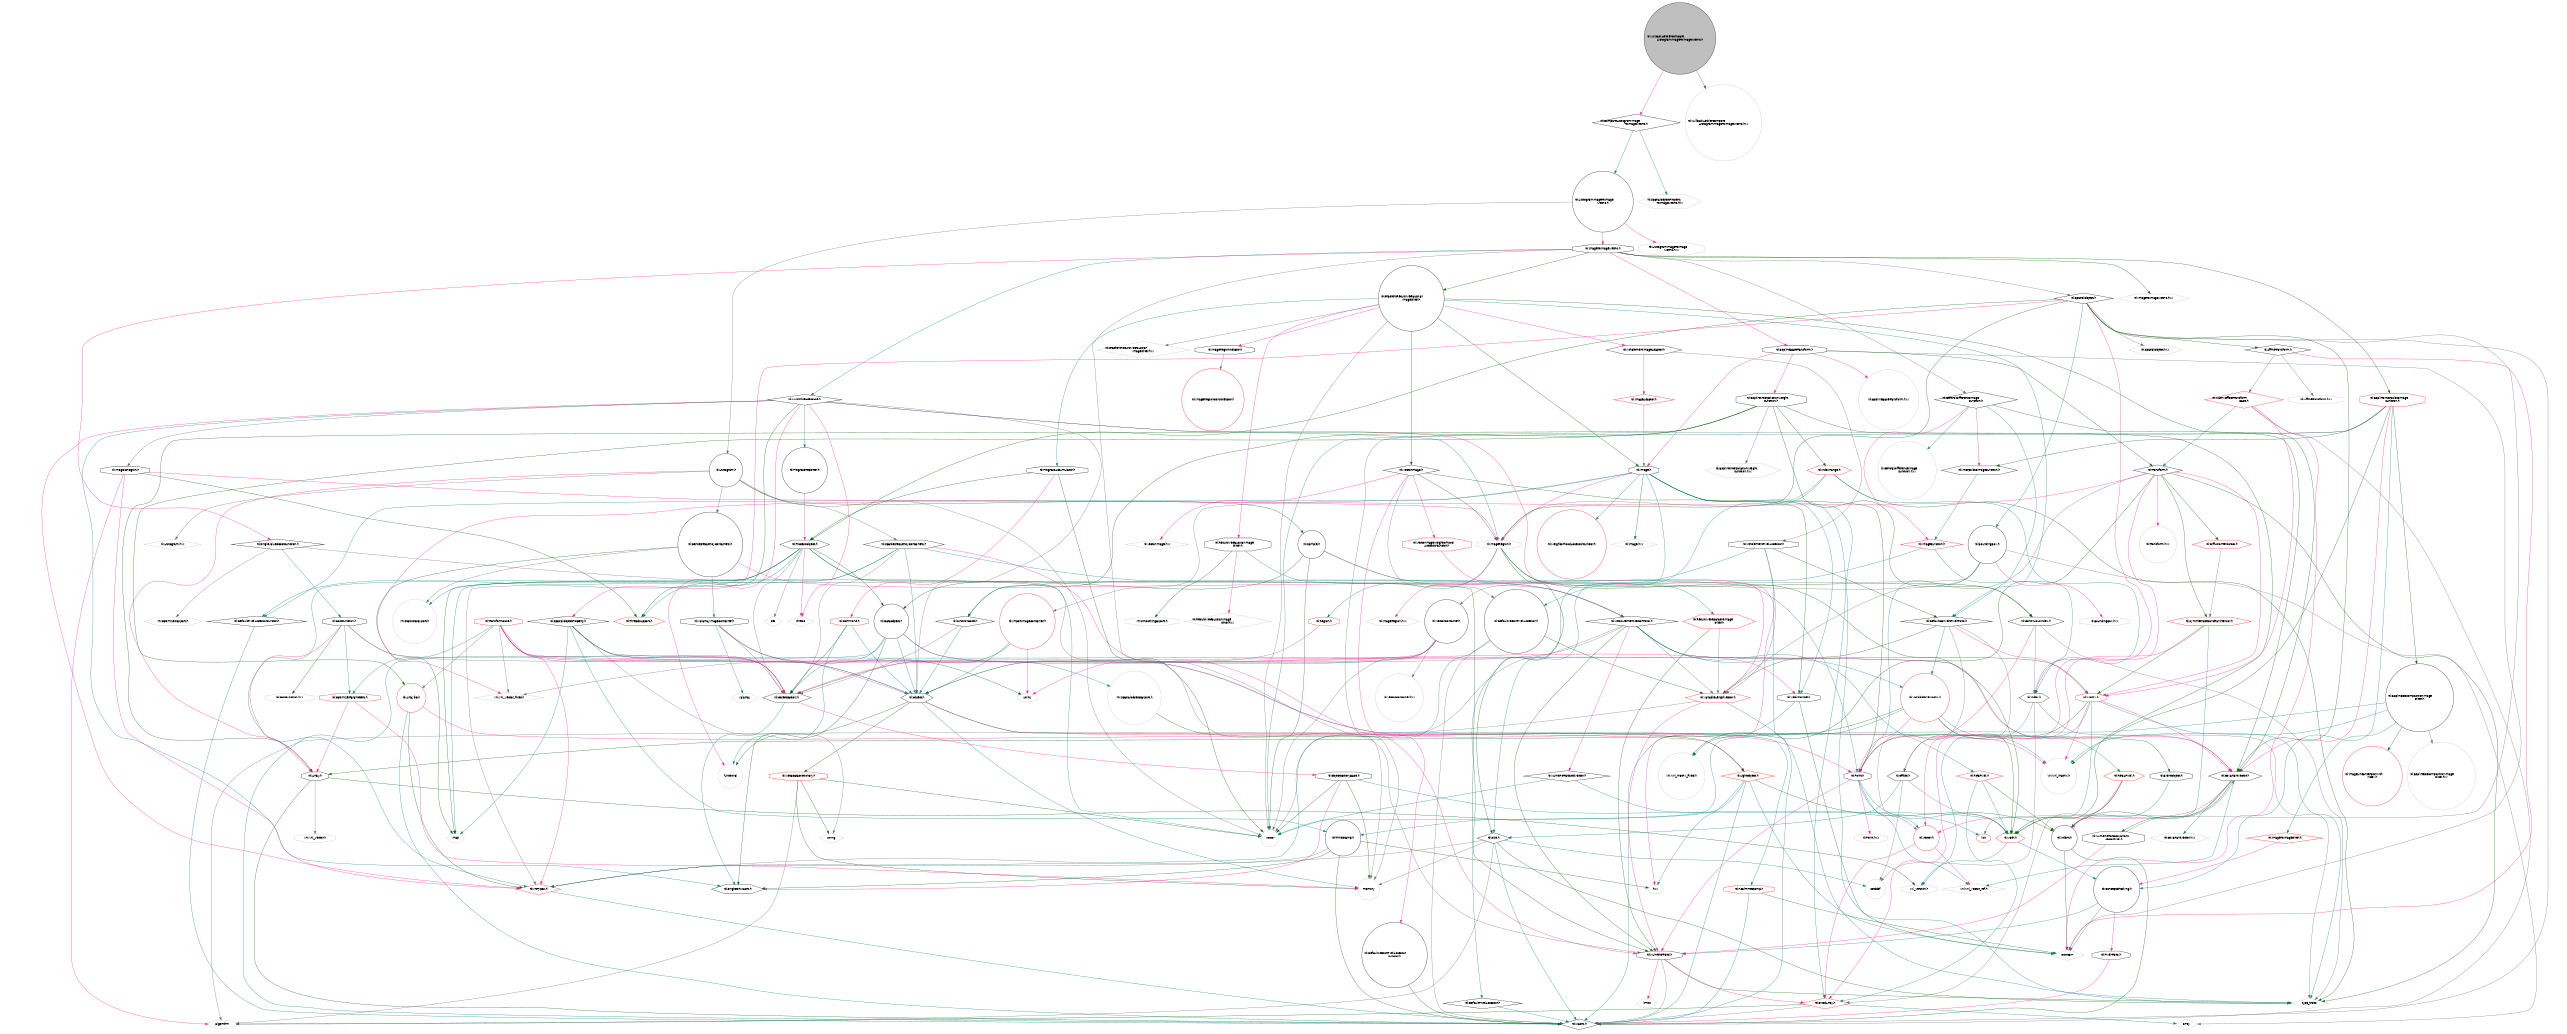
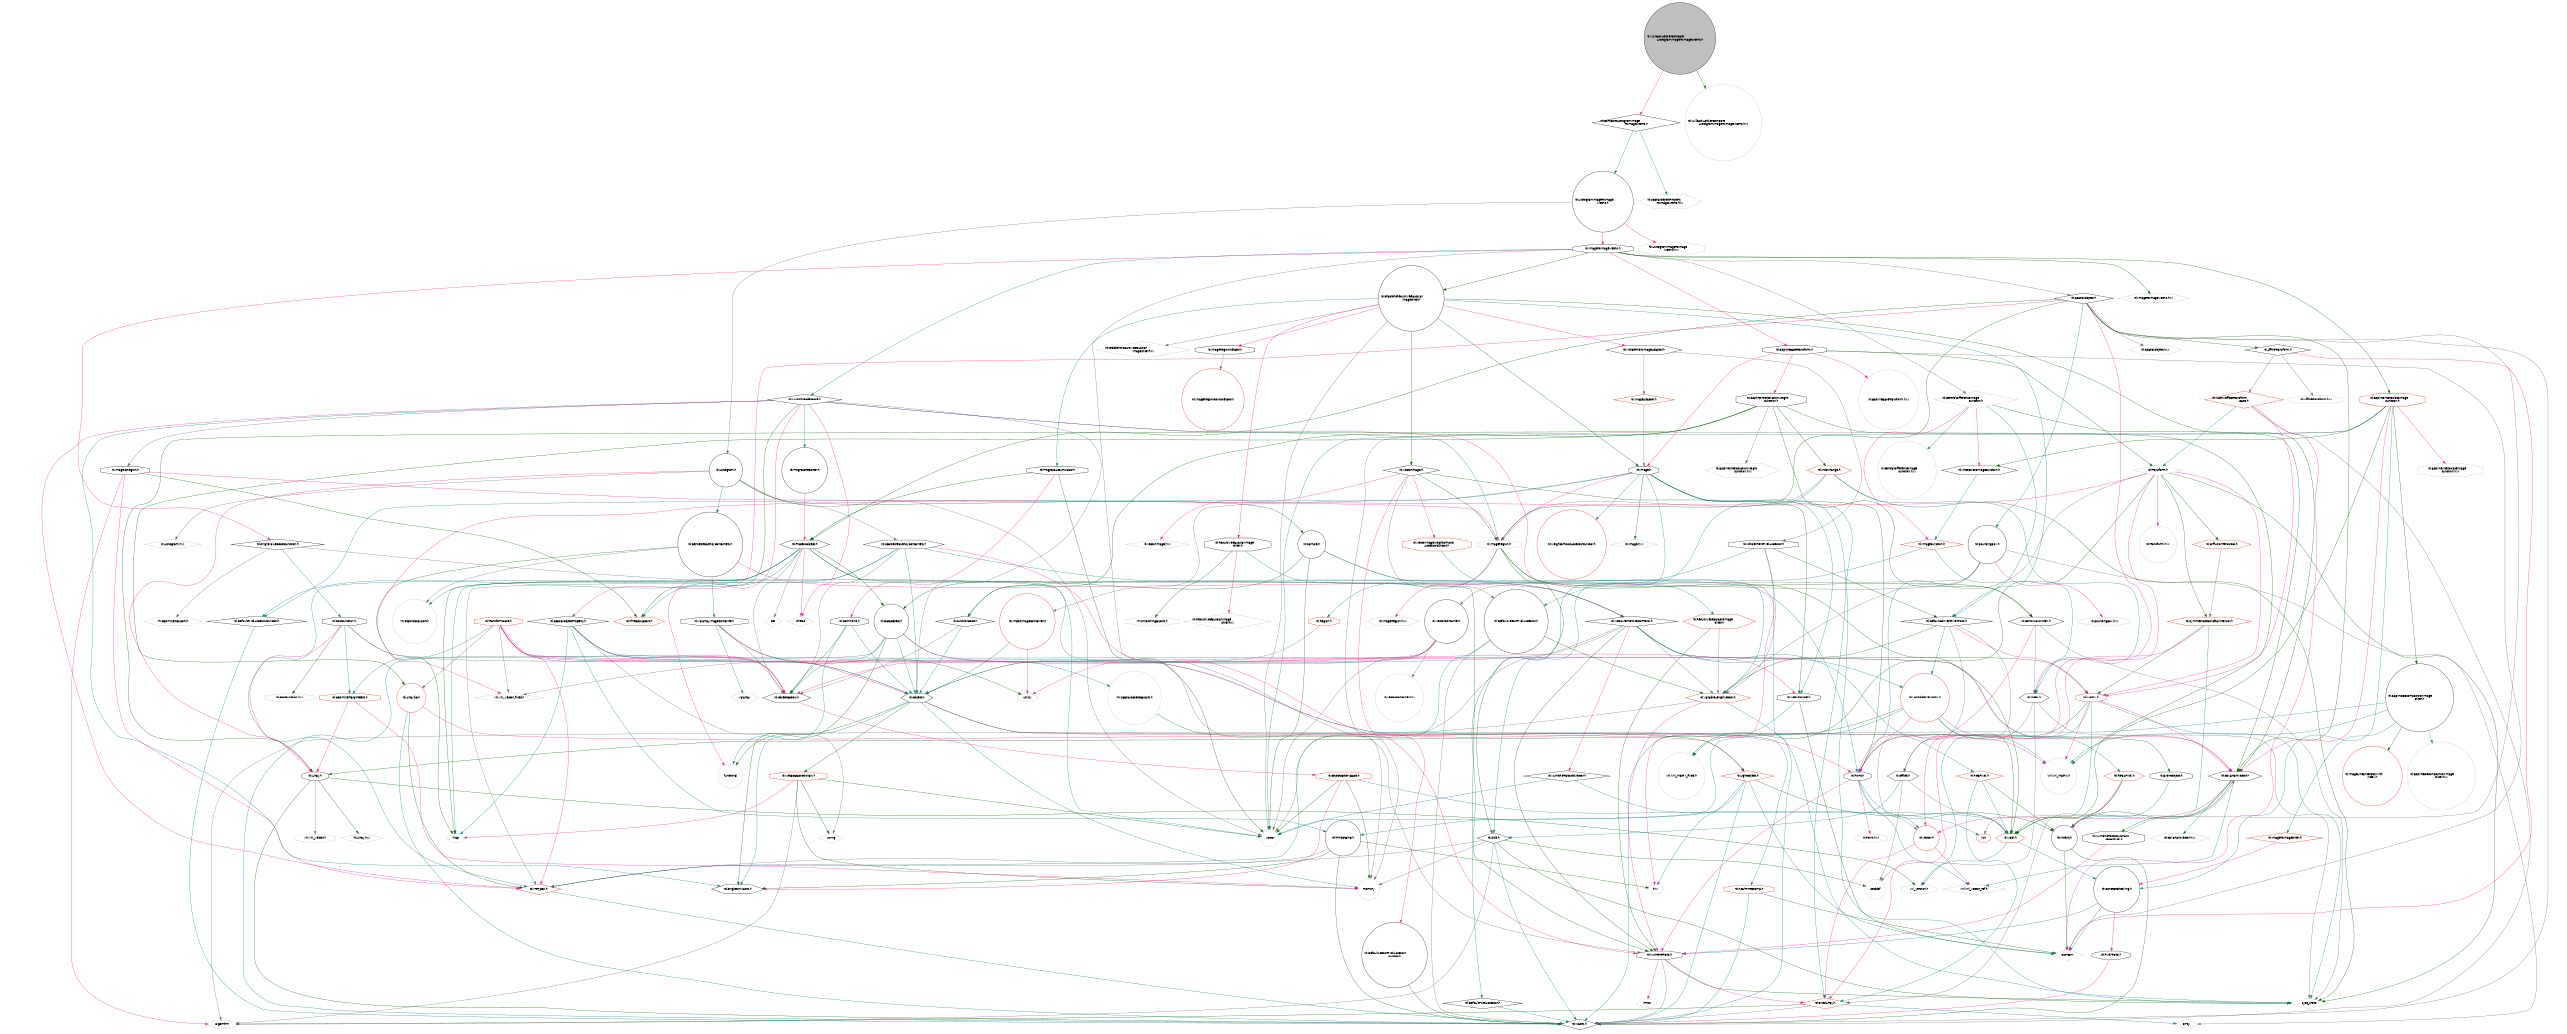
node "itkCentralDifferenceImage Function.h": color black -> grey75
node "itkTransform.h": color black -> grey75
node "itkBSplineInterpolateImage Function.hxx": added
edge "itkVectorImageNeighborhood AccessorFunctor.h" -> "itkVariableLengthVector.h": color deeppink -> teal
node "itkCommand.h": color red -> black
edge "itkImportImageContainer.h" -> "itkObjectFactory.h": removed
edge "itkObjectFactory.h" -> "itkSingletonMacro.h": now "itkObject.h" -> "itkSingletonMacro.h"
node "itkObjectFactoryBase.h": color black -> red
edge "itkMetaDataDictionary.h" -> "map": added
node "itkArray.hxx": added
edge "itkSize.h" -> "cstddef": color teal -> darkgreen
